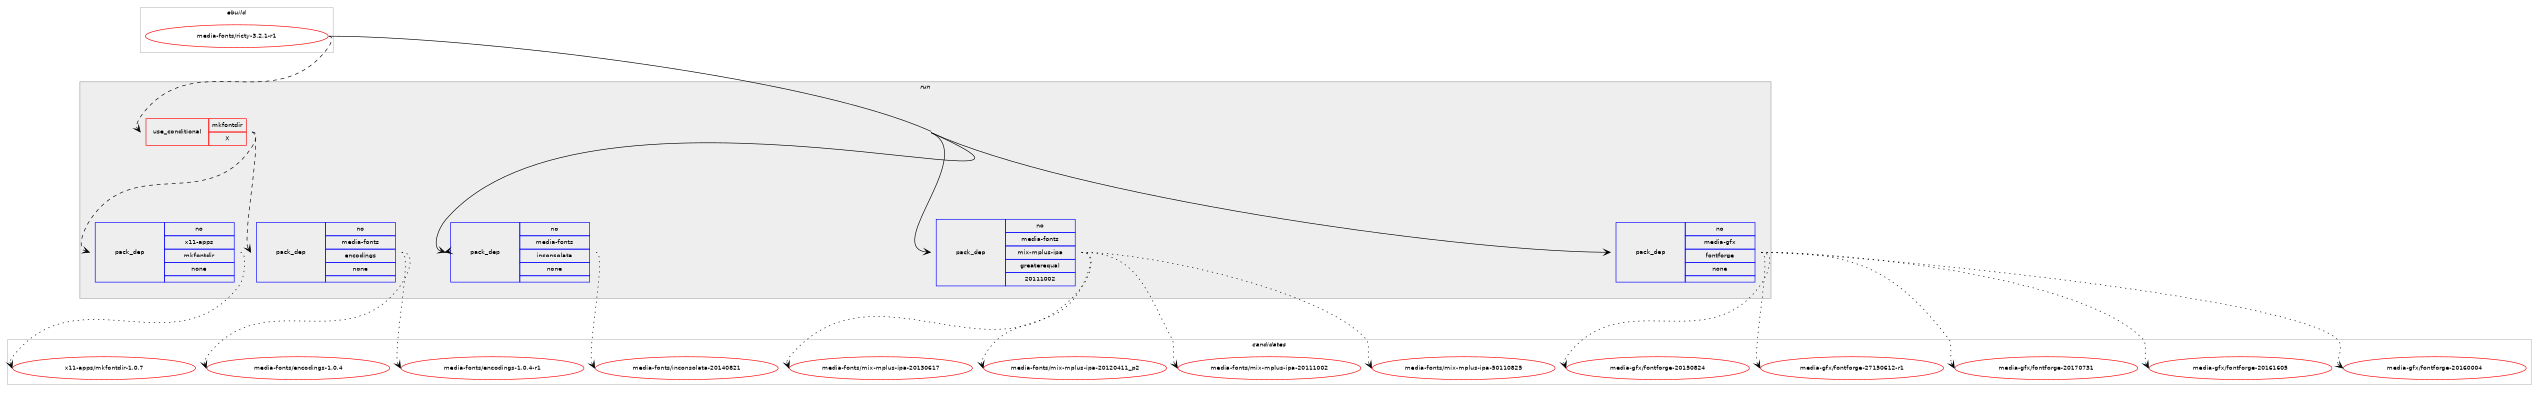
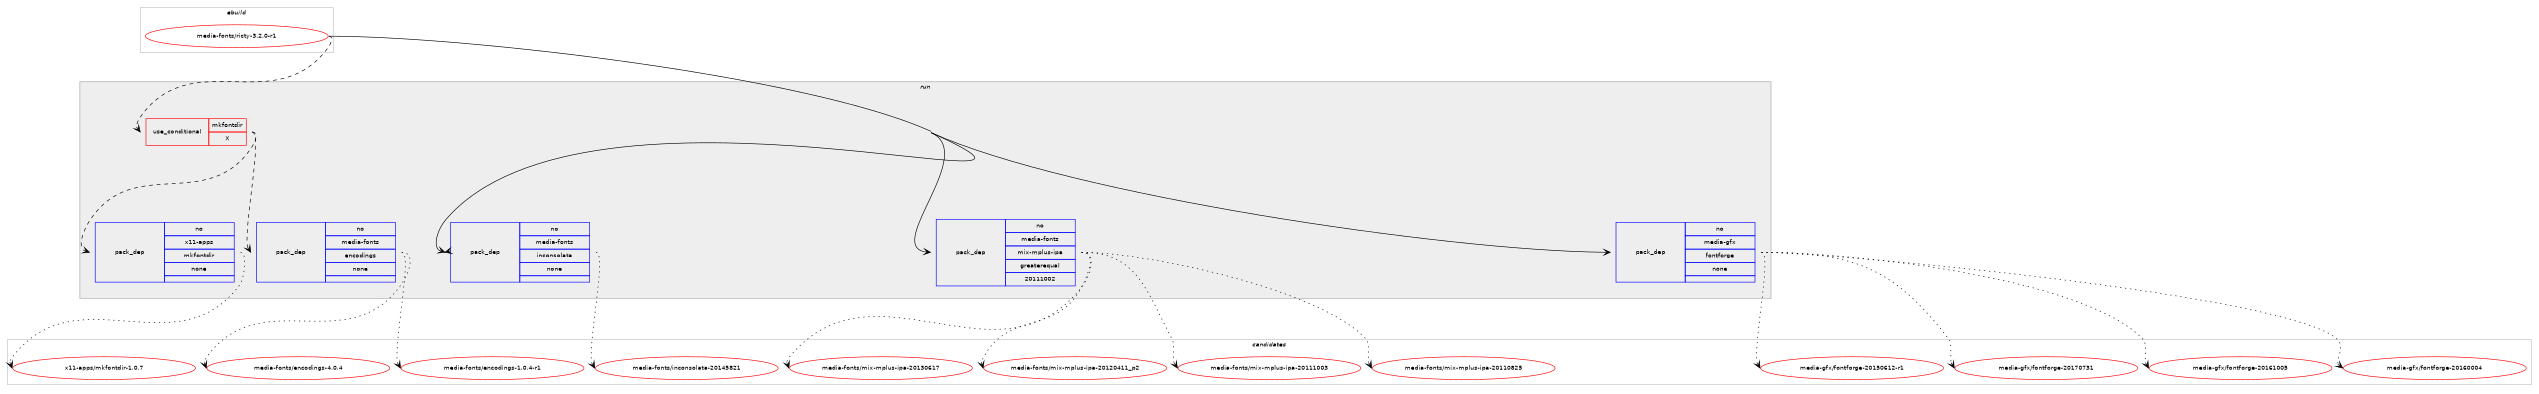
node "media-fonts/ricty-3.2.1-r1": label "media-fonts/ricty-3.2.1-r1" -> "media-fonts/ricty-3.2.0-r1"
node "media-fonts/encodings-1.0.4": label "media-fonts/encodings-1.0.4" -> "media-fonts/encodings-4.0.4"
node "media-fonts/inconsolata-20140821": label "media-fonts/inconsolata-20140821" -> "media-fonts/inconsolata-20145821"
node "media-fonts/mix-mplus-ipa-20111002": label "media-fonts/mix-mplus-ipa-20111002" -> "media-fonts/mix-mplus-ipa-20111003"
node "media-fonts/mix-mplus-ipa-50110825": label "media-fonts/mix-mplus-ipa-50110825" -> "media-fonts/mix-mplus-ipa-20110825"
node "media-gfx/fontforge-20150824": removed
node "media-gfx/fontforge-27150612-r1": label "media-gfx/fontforge-27150612-r1" -> "media-gfx/fontforge-20150612-r1"
node "media-gfx/fontforge-20161605": label "media-gfx/fontforge-20161605" -> "media-gfx/fontforge-20161005"
